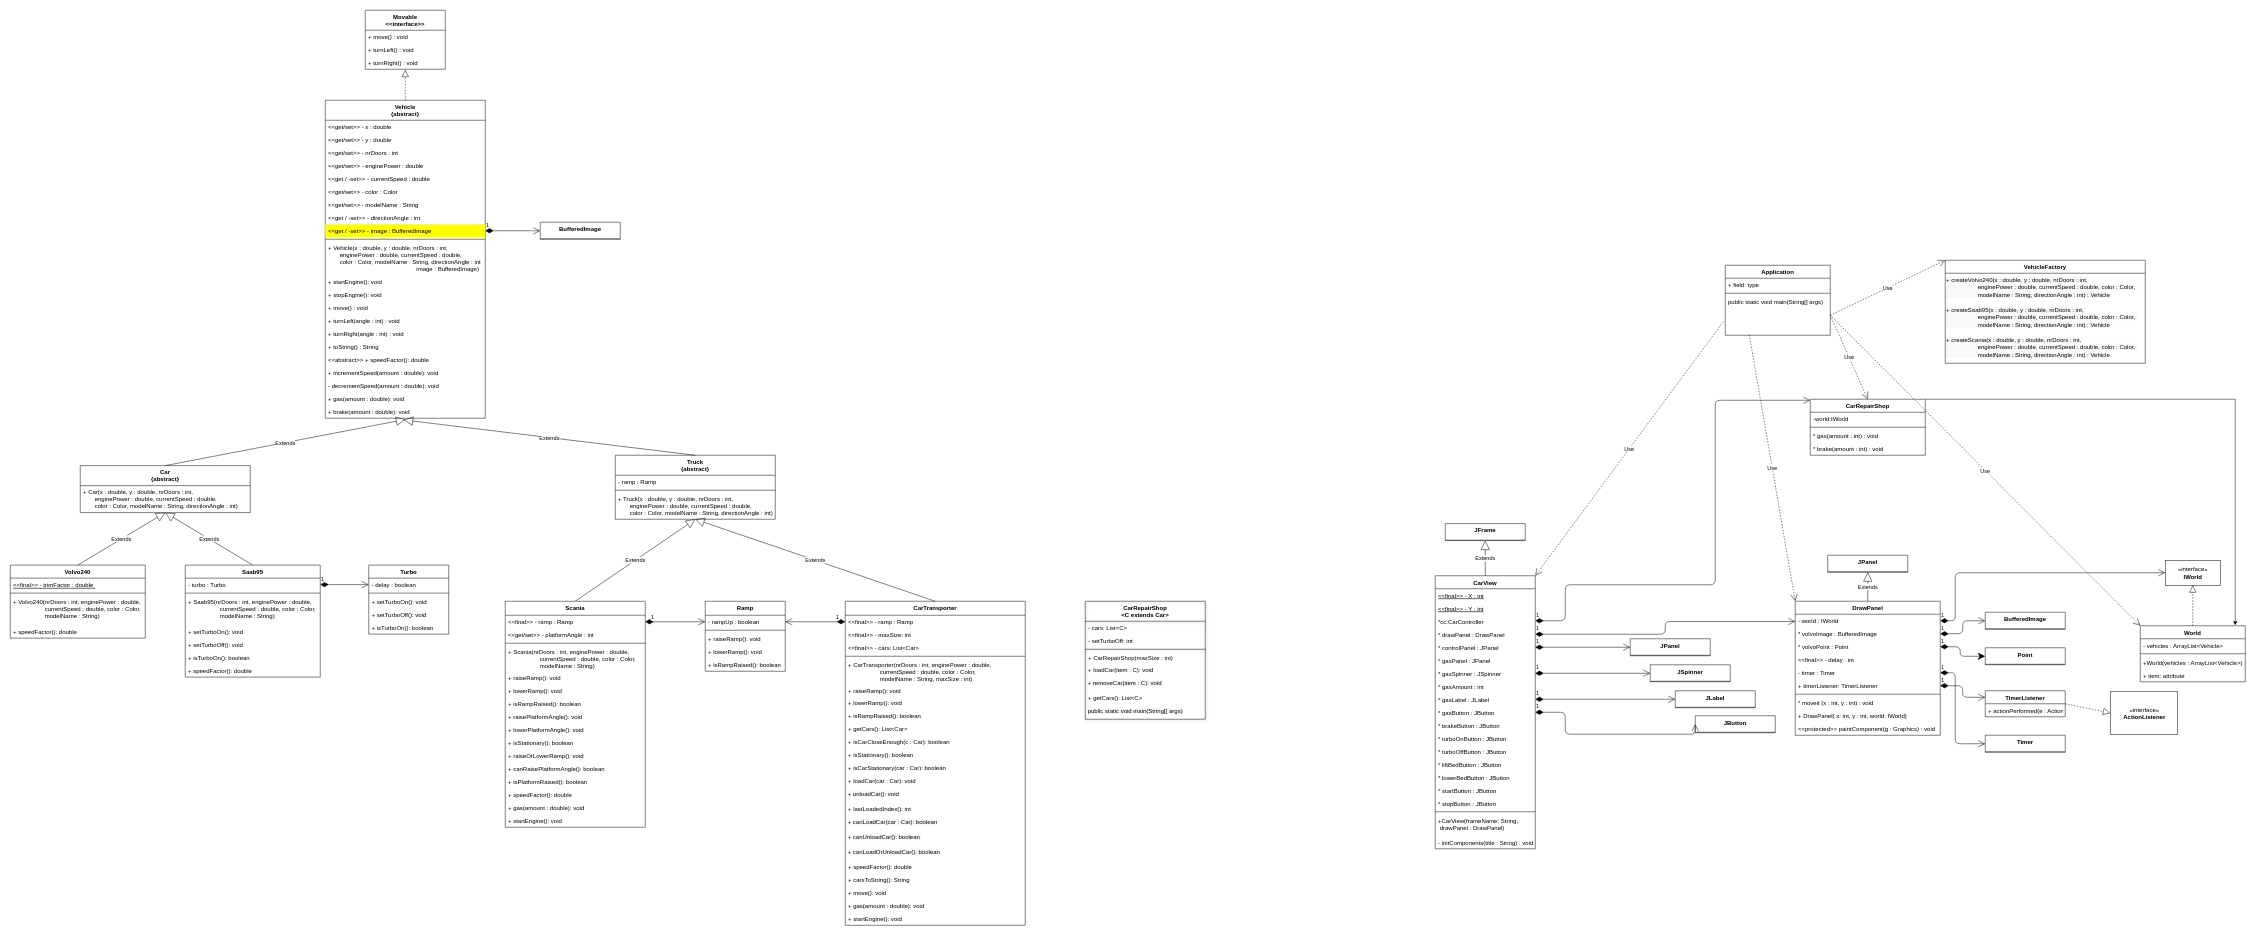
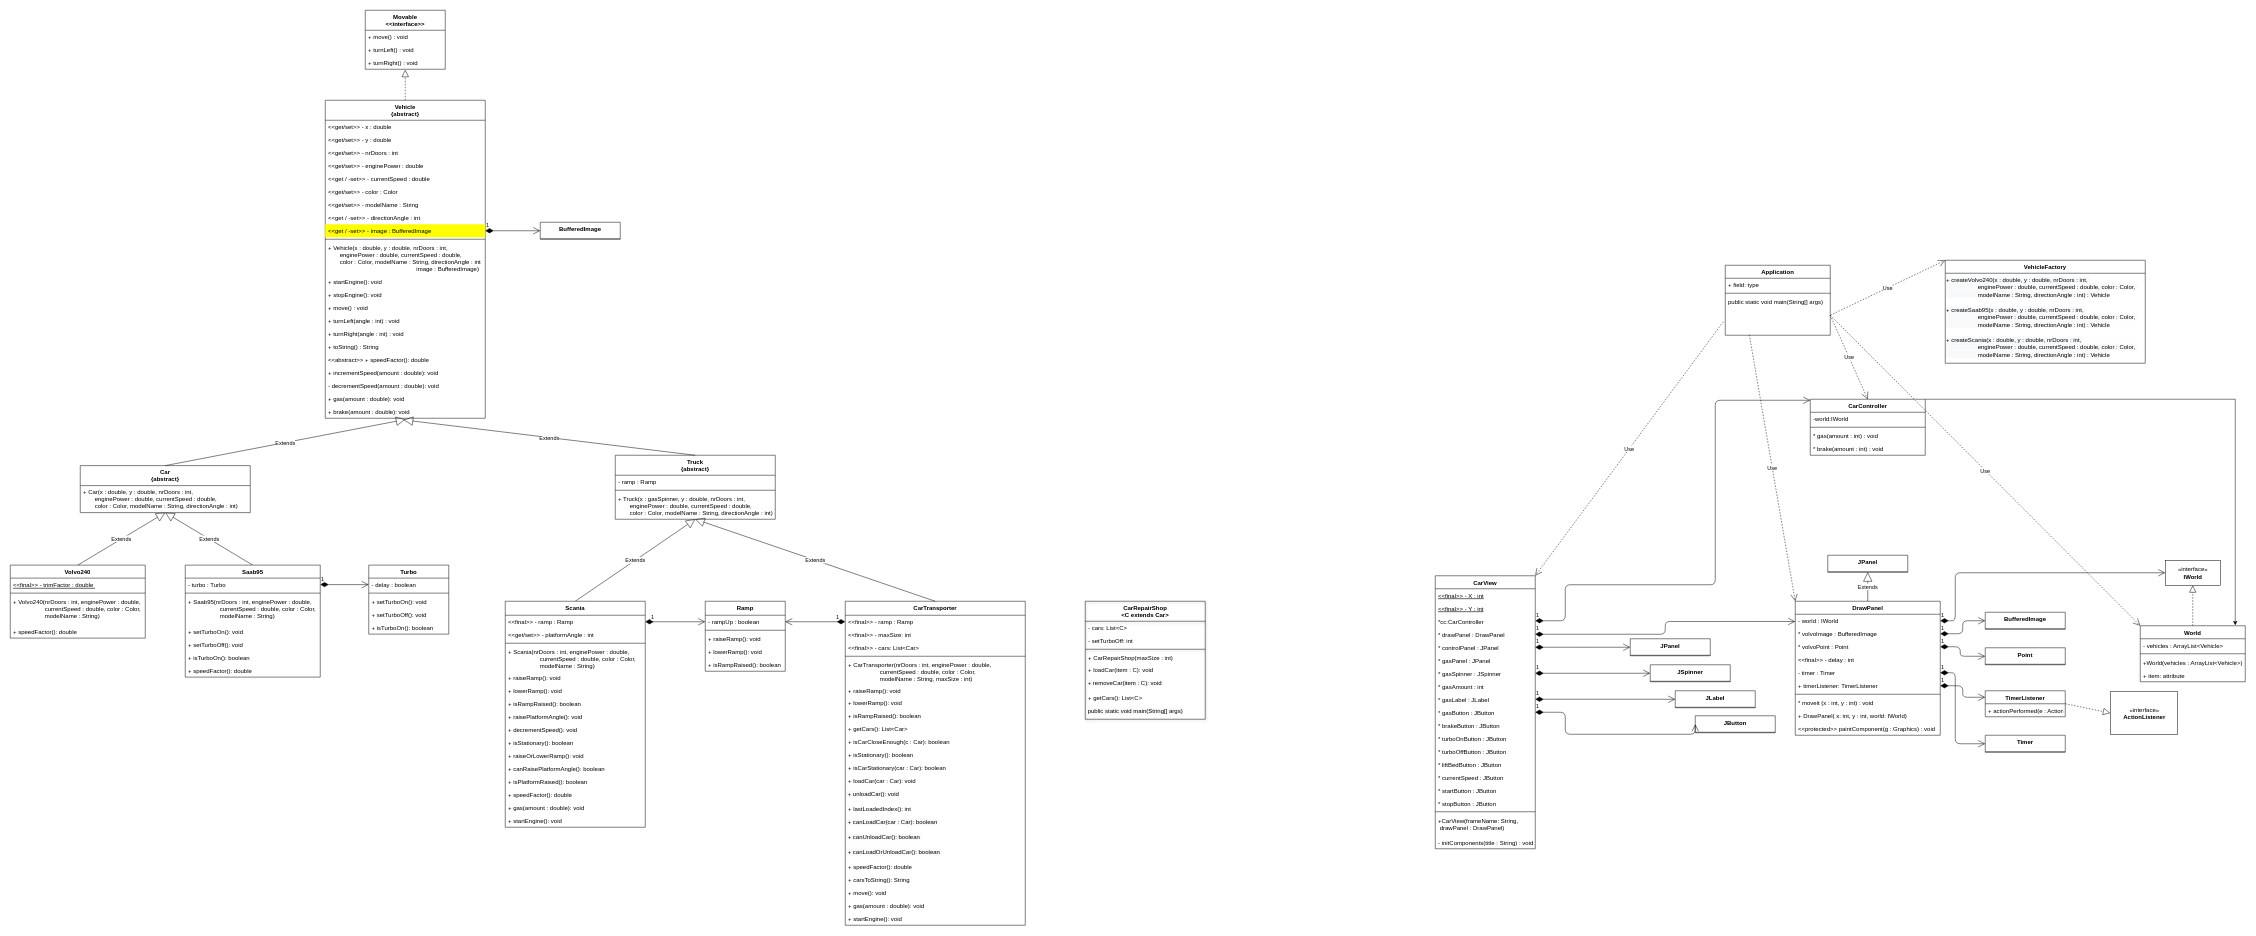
node "CarRepairShop": label "CarRepairShop" -> "CarController"
node "+ Truck(x : double, y : double, nrDoors : int, enginePower : double, currentSpeed : double, color : Color, modelName : String, directionAngle : int)": label "+ Truck(x : double, y : double, nrDoors : int, enginePower : double, currentSpeed : double, color : Color, modelName : String, directionAngle : int)" -> "+ Truck(x : gasSpinner, y : double, nrDoors : int, enginePower : double, currentSpeed : double, color : Color, modelName : String, directionAngle : int)"
node "JFrame": removed
edge "CarView" -> "JFrame": removed, label "Extends"
edge "* volvoPoint : Point" -- "Point": arrowhead classic -> open
node "+ lowerPlatformAngle(): void": label "+ lowerPlatformAngle(): void" -> "+ decrementSpeed(): void"
node "* lowerBedButton : JButton": label "* lowerBedButton : JButton" -> "* currentSpeed : JButton"
